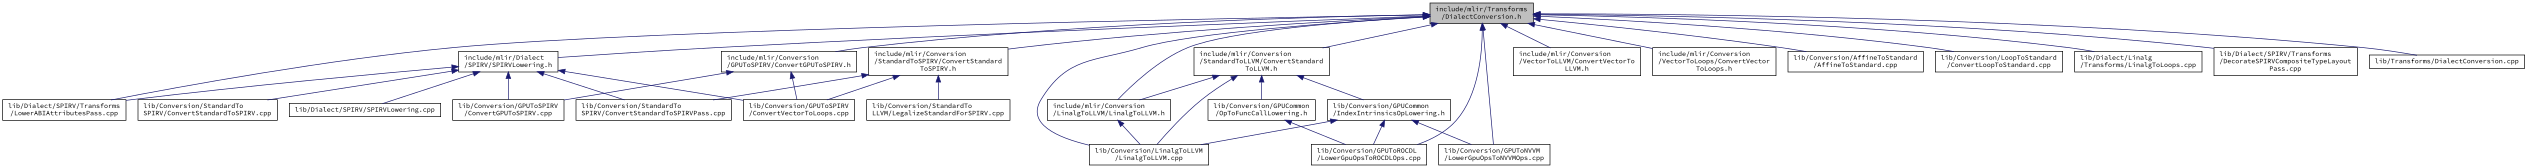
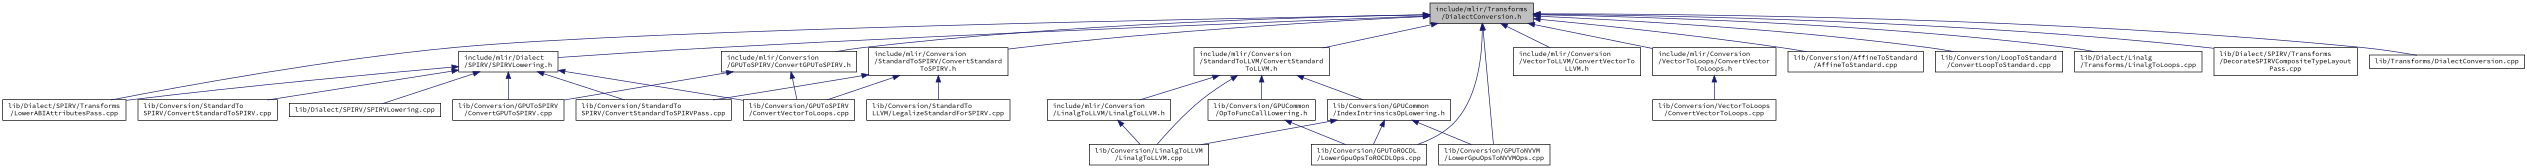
edge "lib/Conversion/LinalgToLLVM /LinalgToLLVM.cpp" -> "include/mlir/Transforms /DialectConversion.h": removed
edge "include/mlir/Conversion /LinalgToLLVM/LinalgToLLVM.h" -> "include/mlir/Transforms /DialectConversion.h": removed
node "lib/Conversion/VectorToLoops /ConvertVectorToLoops.cpp": added
